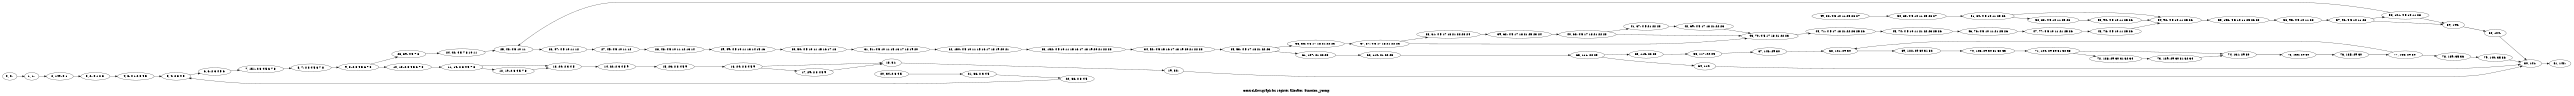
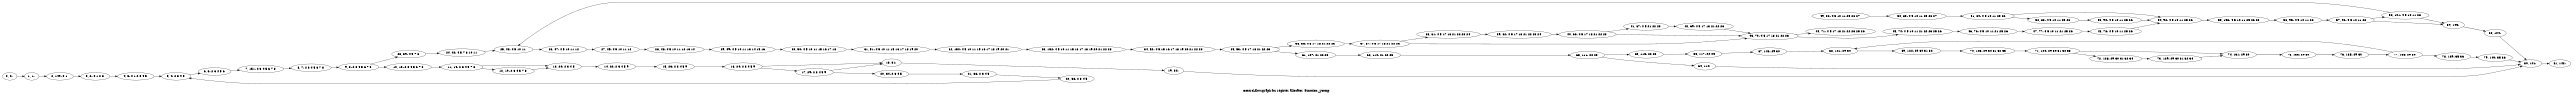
edge "44, 71: 4 5 17 18 21 22 23 25 26" -> "45, 74: 4 5 10 11 21 22 23 25 26": now "43, 70: 4 5 17 18 21 22 23" -> "45, 74: 4 5 10 11 21 22 23 25 26"
node "39, 62: 4 5 17 18 21 25 23 24": label "39, 62: 4 5 17 18 21 25 23 24" -> "39, 62: 4 5 17 18 21 22 23 24"
edge "17, 29: 2 3 4 5 9" -> "20, 34: 2 3 4 5": added
